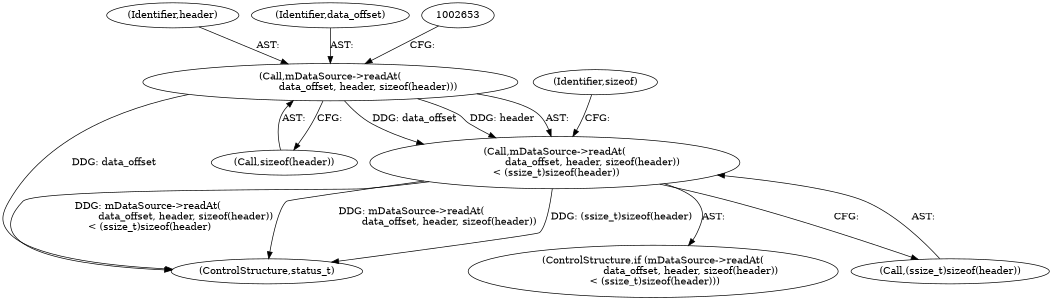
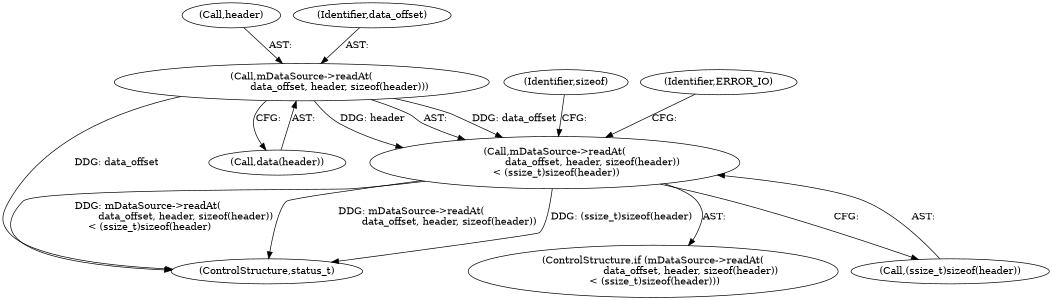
node "(Identifier,header)": label "(Identifier,header)" -> "(Call,header)"
node "1002653": removed
node "(Identifier,ERROR_IO)": added
node "(Call,sizeof(header))": label "(Call,sizeof(header))" -> "(Call,data(header))"
